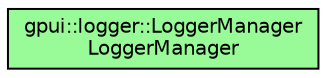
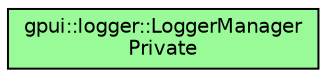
node "gpui::logger::LoggerManager LoggerManager": label "gpui::logger::LoggerManager LoggerManager" -> "gpui::logger::LoggerManager Private"
